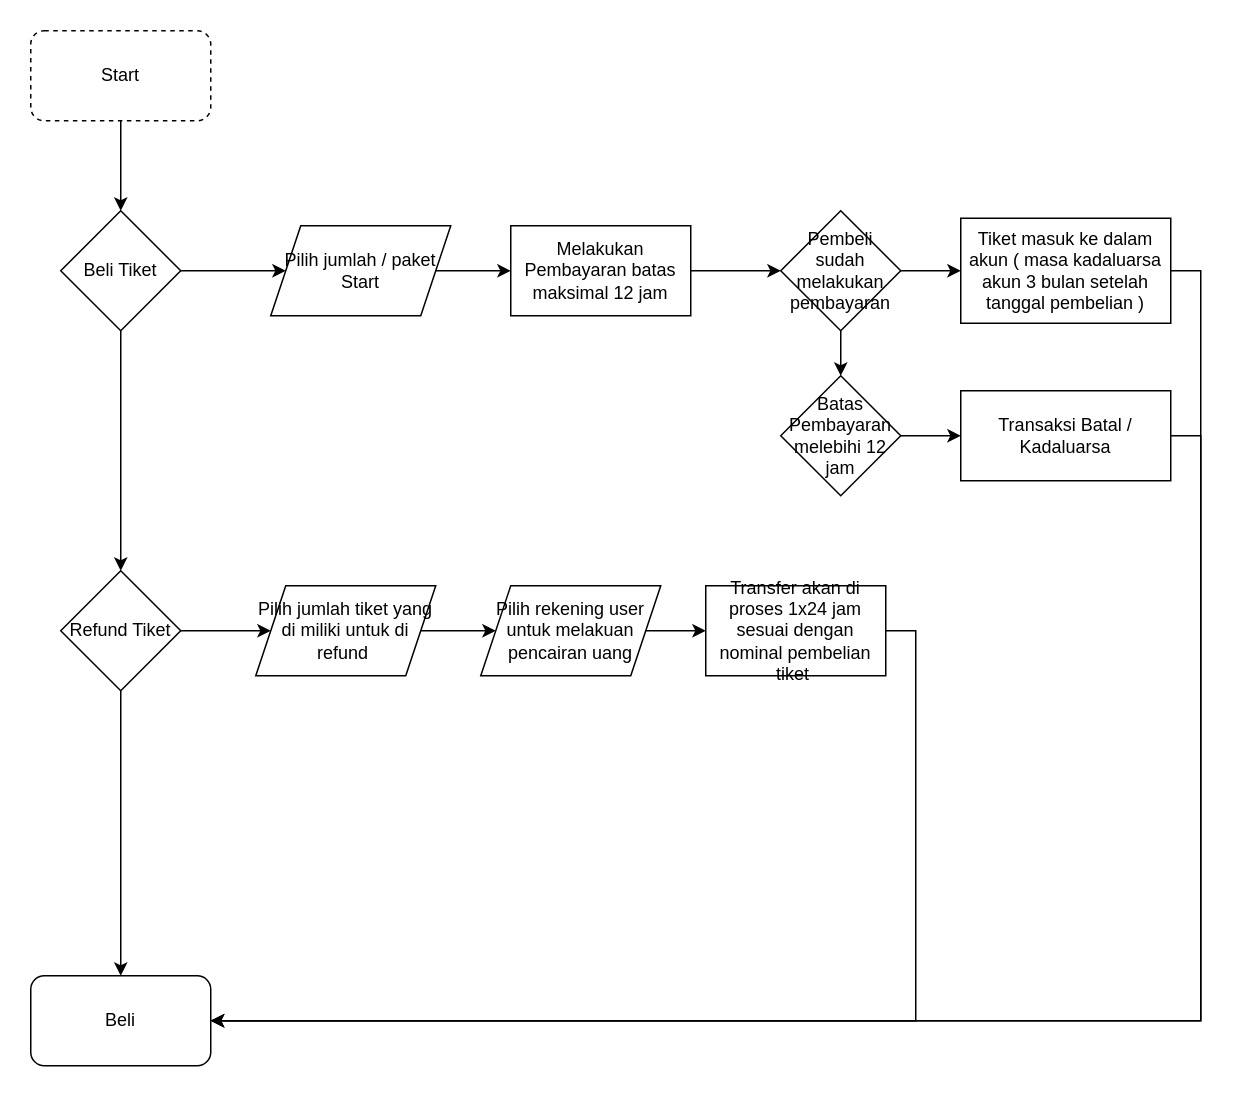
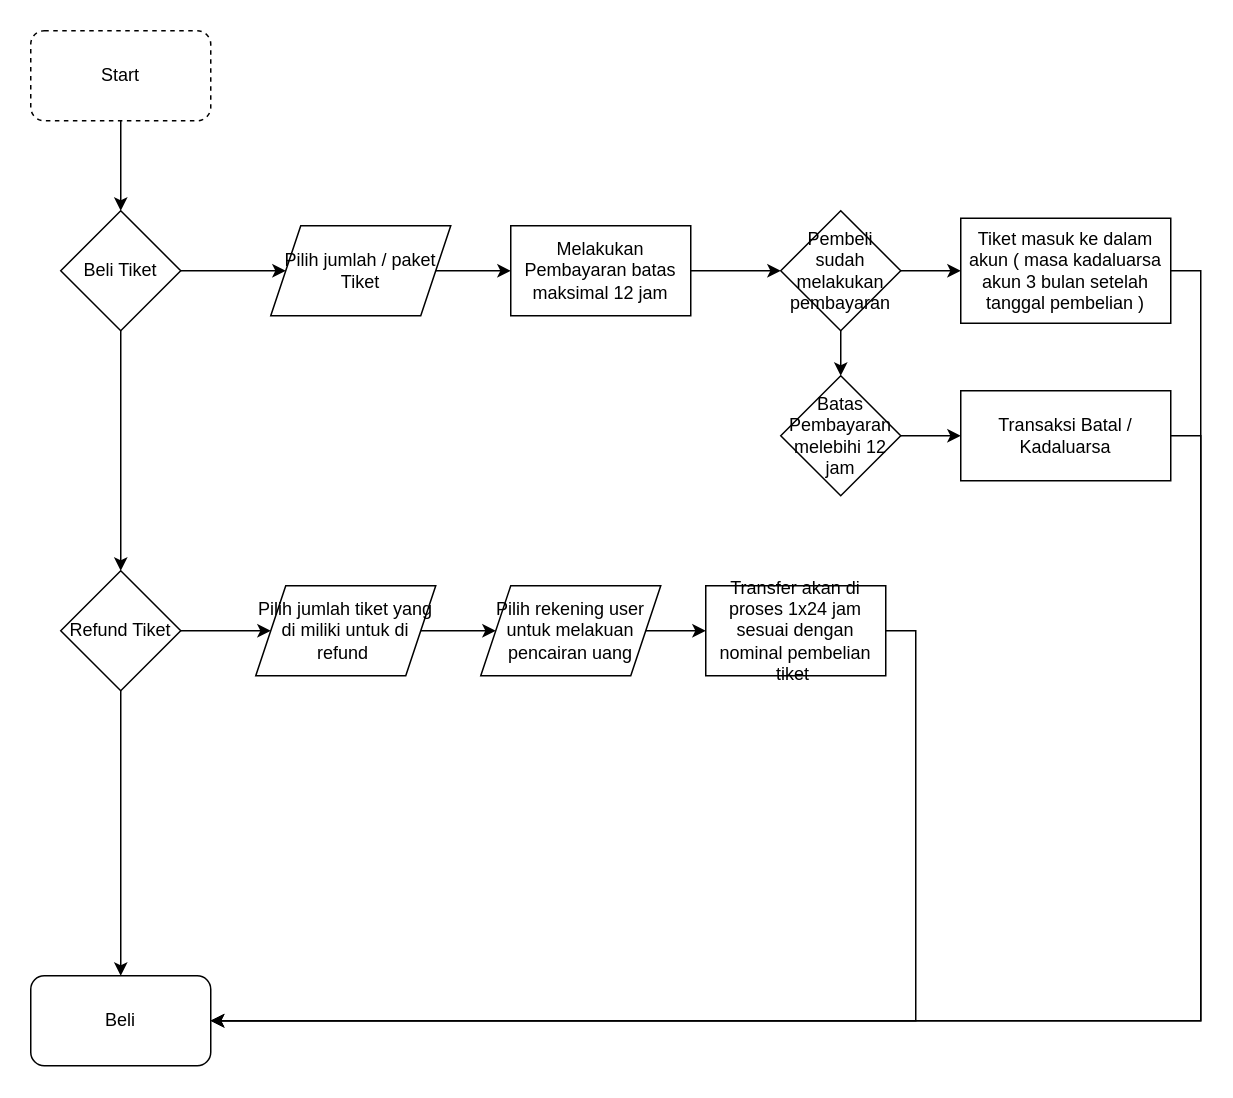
node "Pilih jumlah / paket Start": label "Pilih jumlah / paket Start" -> "Pilih jumlah / paket Tiket"
